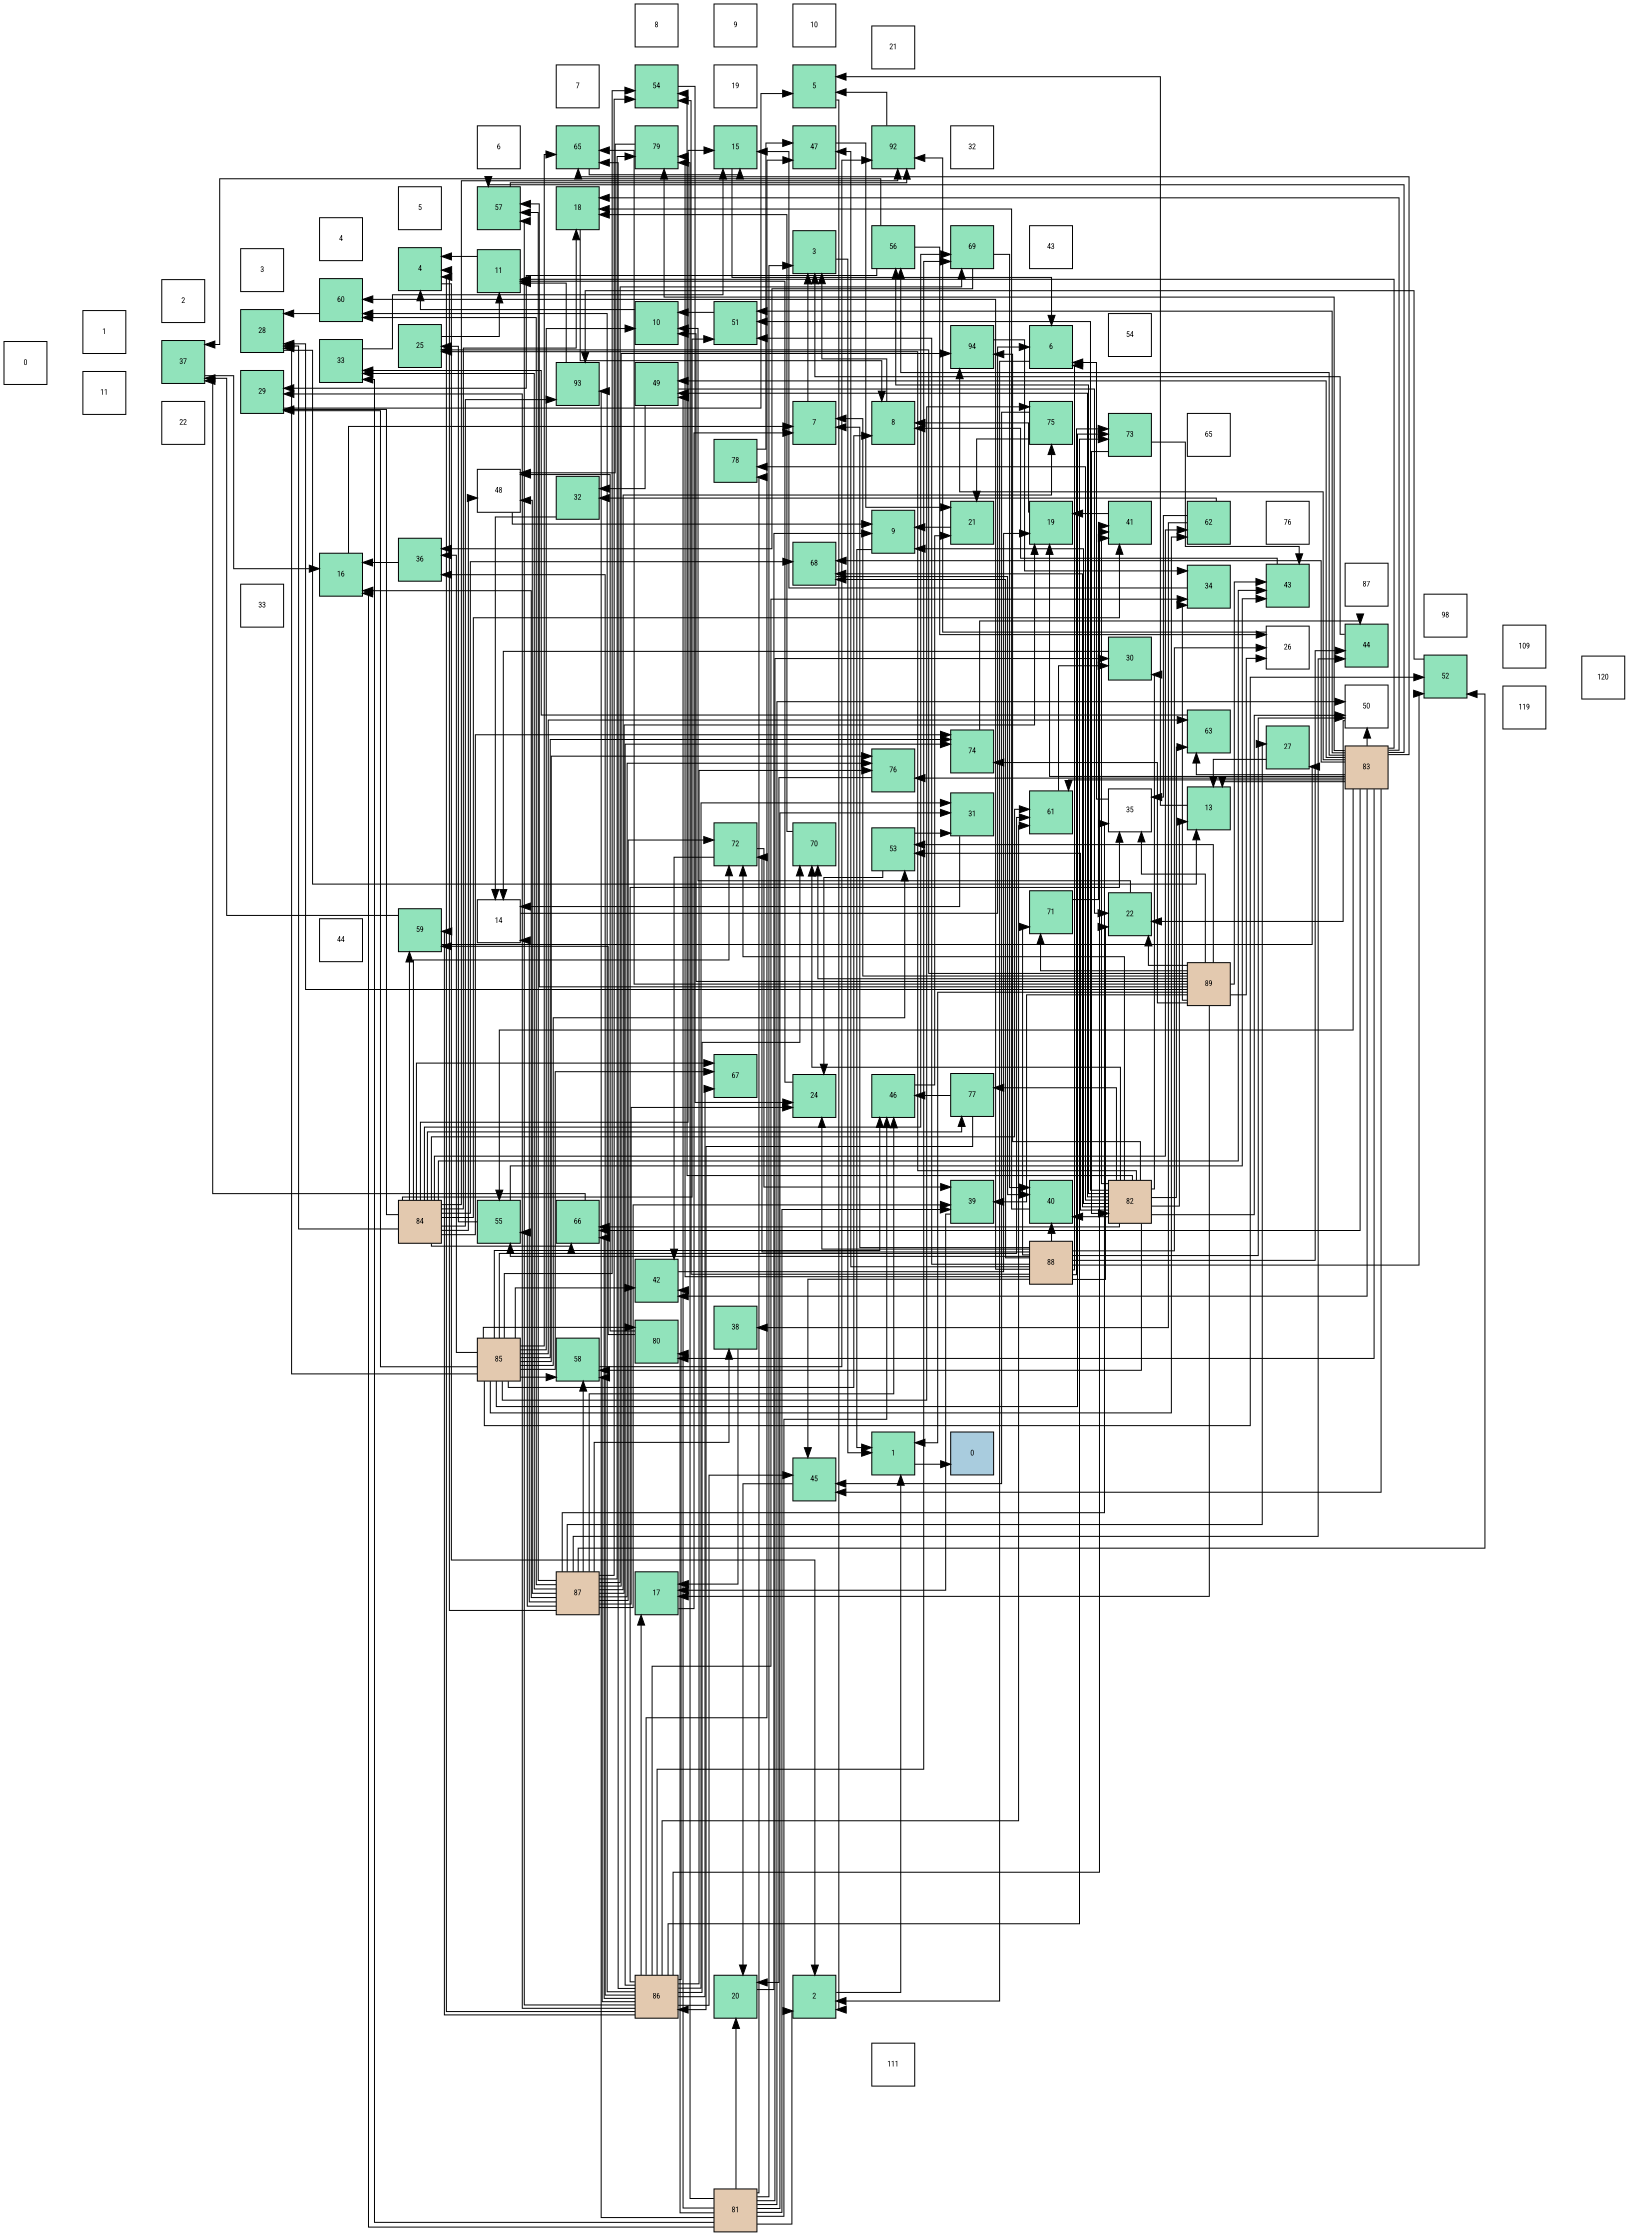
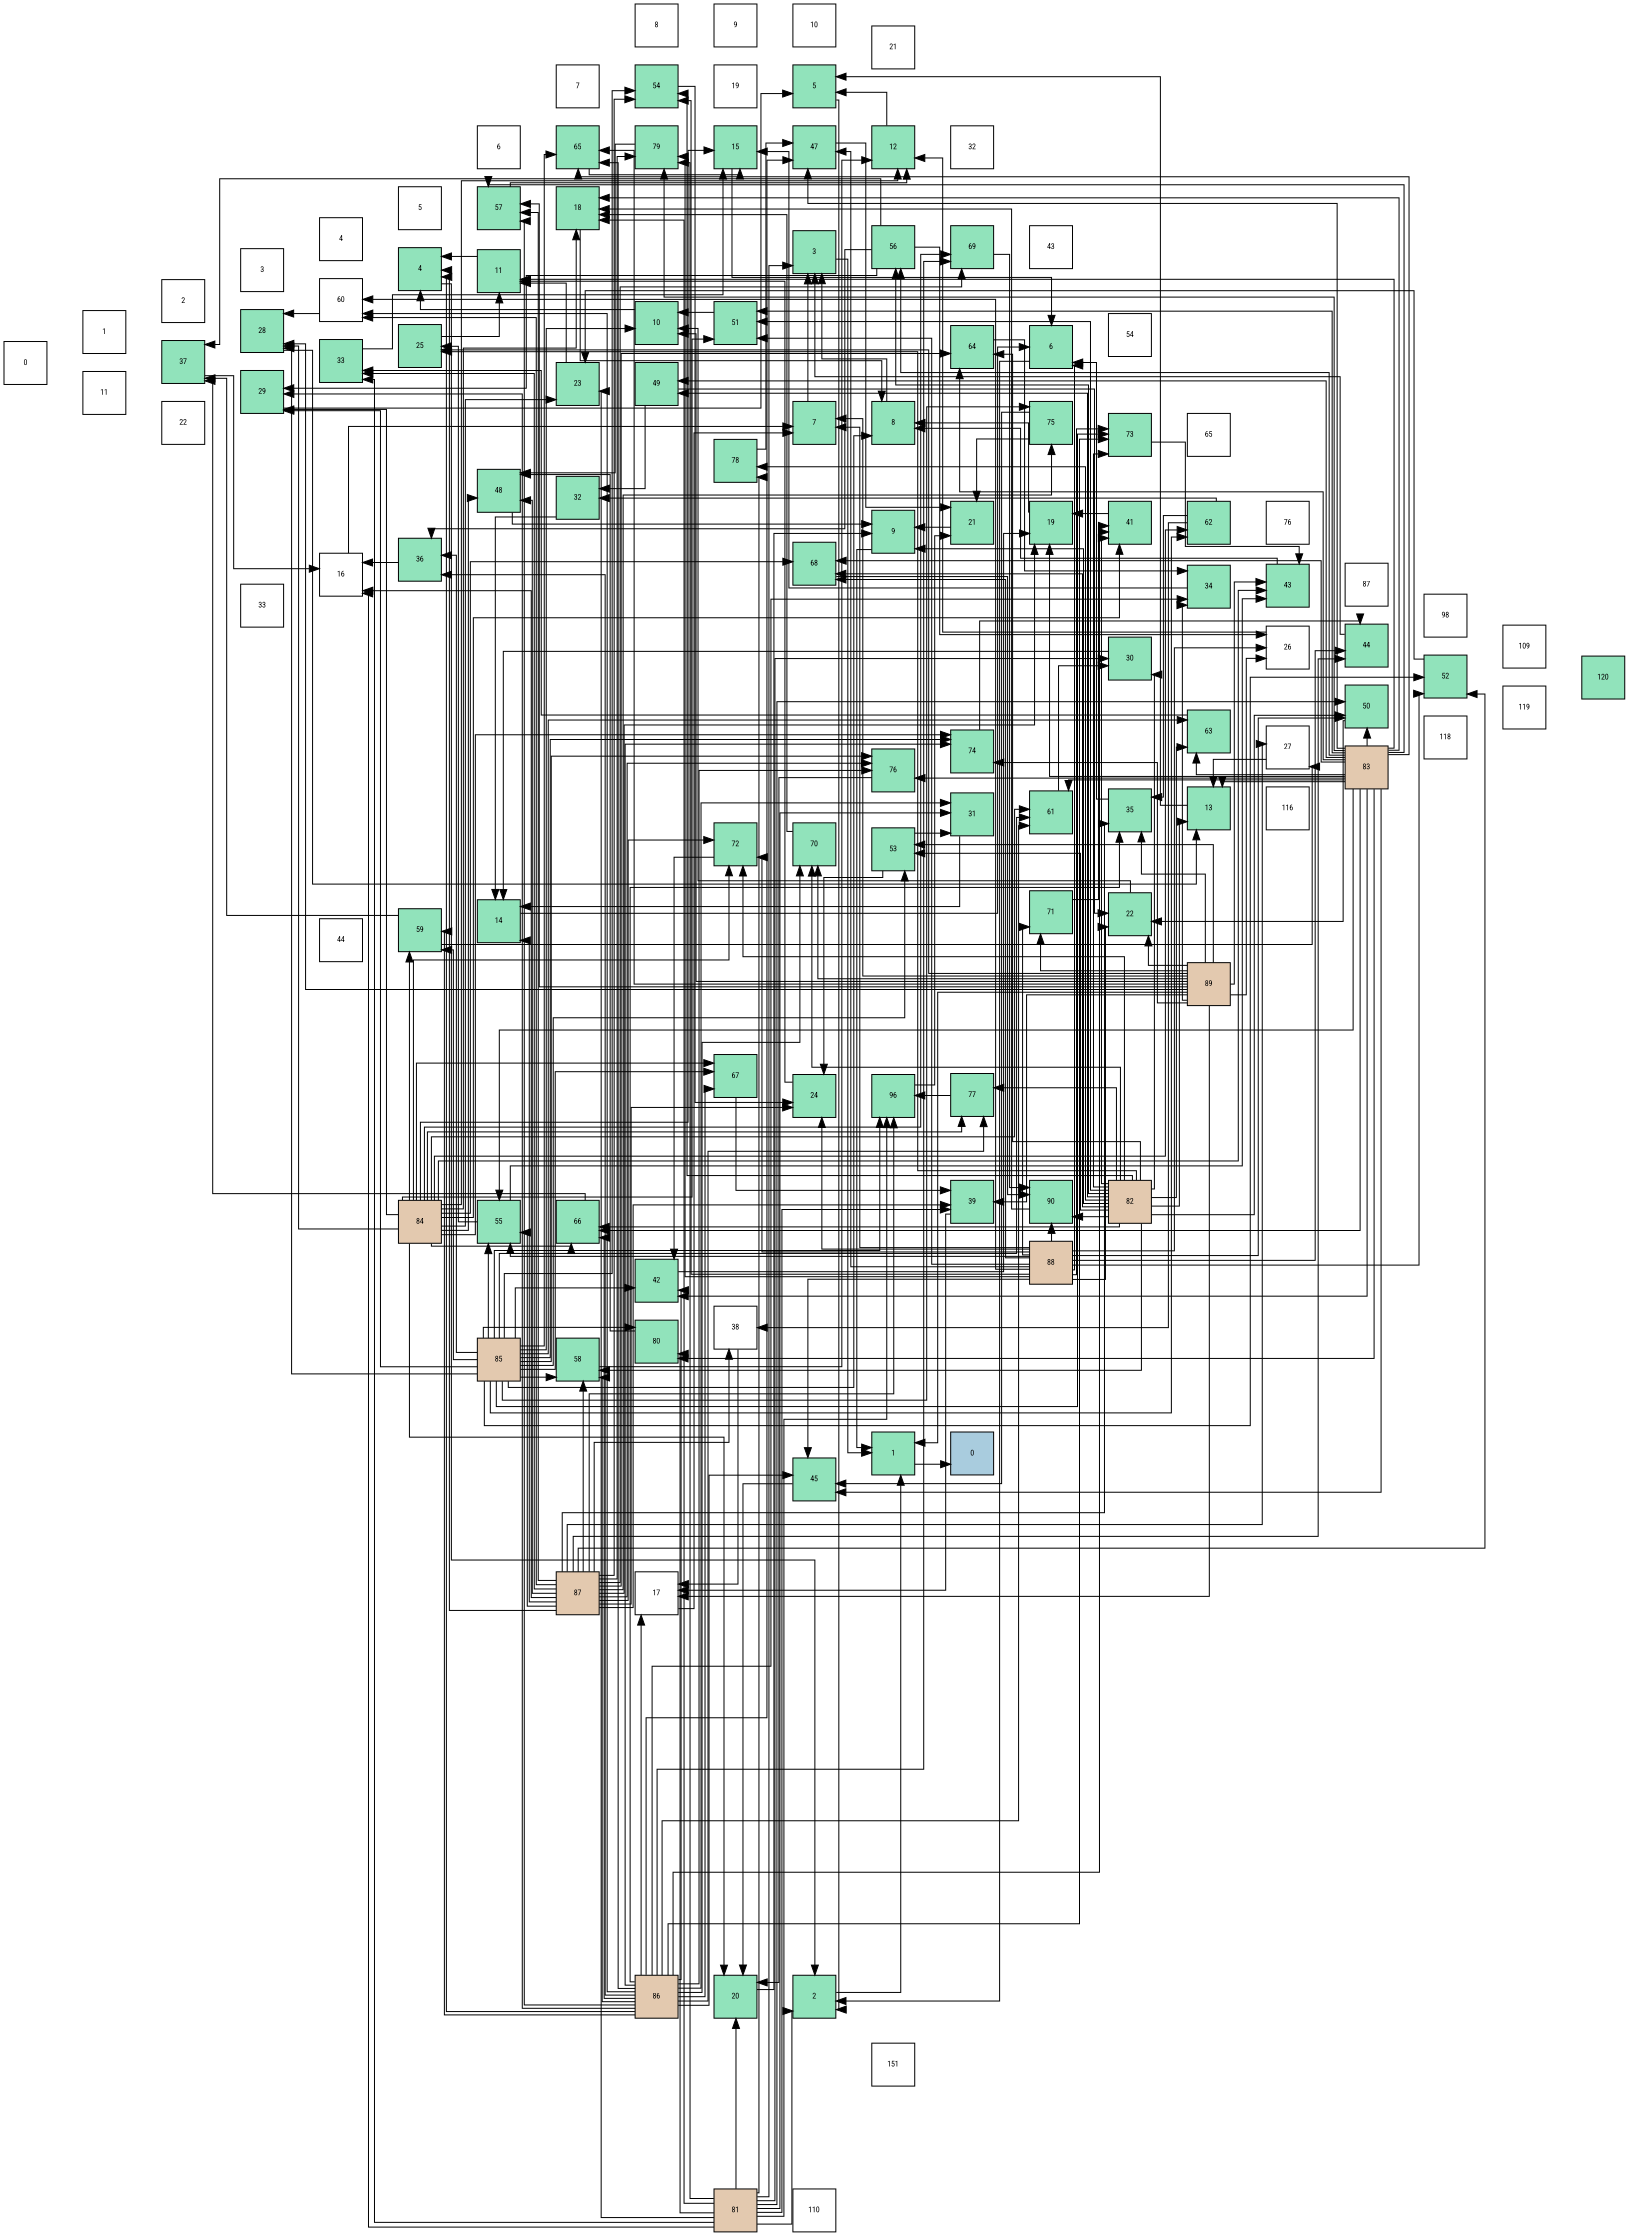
node "92": label "92" -> "12"
edge "83" -> "47": added
node "60": fillcolor #91e3bb -> #ffffff
node "94": label "94" -> "64"
node "93": label "93" -> "23"
node "48": fillcolor #ffffff -> #91e3bb
edge "69" -> "36": now "56" -> "36"
node "16": fillcolor #91e3bb -> #ffffff
node "120": fillcolor #ffffff -> #91e3bb
node "50": fillcolor #ffffff -> #91e3bb
node "118": added
node "27": fillcolor #91e3bb -> #ffffff
node "116": added
node "35": fillcolor #ffffff -> #91e3bb
edge "73" -> "82": reversed
node "14": fillcolor #ffffff -> #91e3bb
edge "80" -> "59": now "85" -> "59"
node "46": label "46" -> "96"
edge "72" -> "39": now "67" -> "39"
node "40": label "40" -> "90"
edge "85" -> "55": added
edge "81" -> "49": now "81" -> "18"
node "38": fillcolor #91e3bb -> #ffffff
edge "77" -> "86": reversed
edge "84" -> "20": added
node "17": fillcolor #91e3bb -> #ffffff
node "111": label "111" -> "151"
node "110": added
